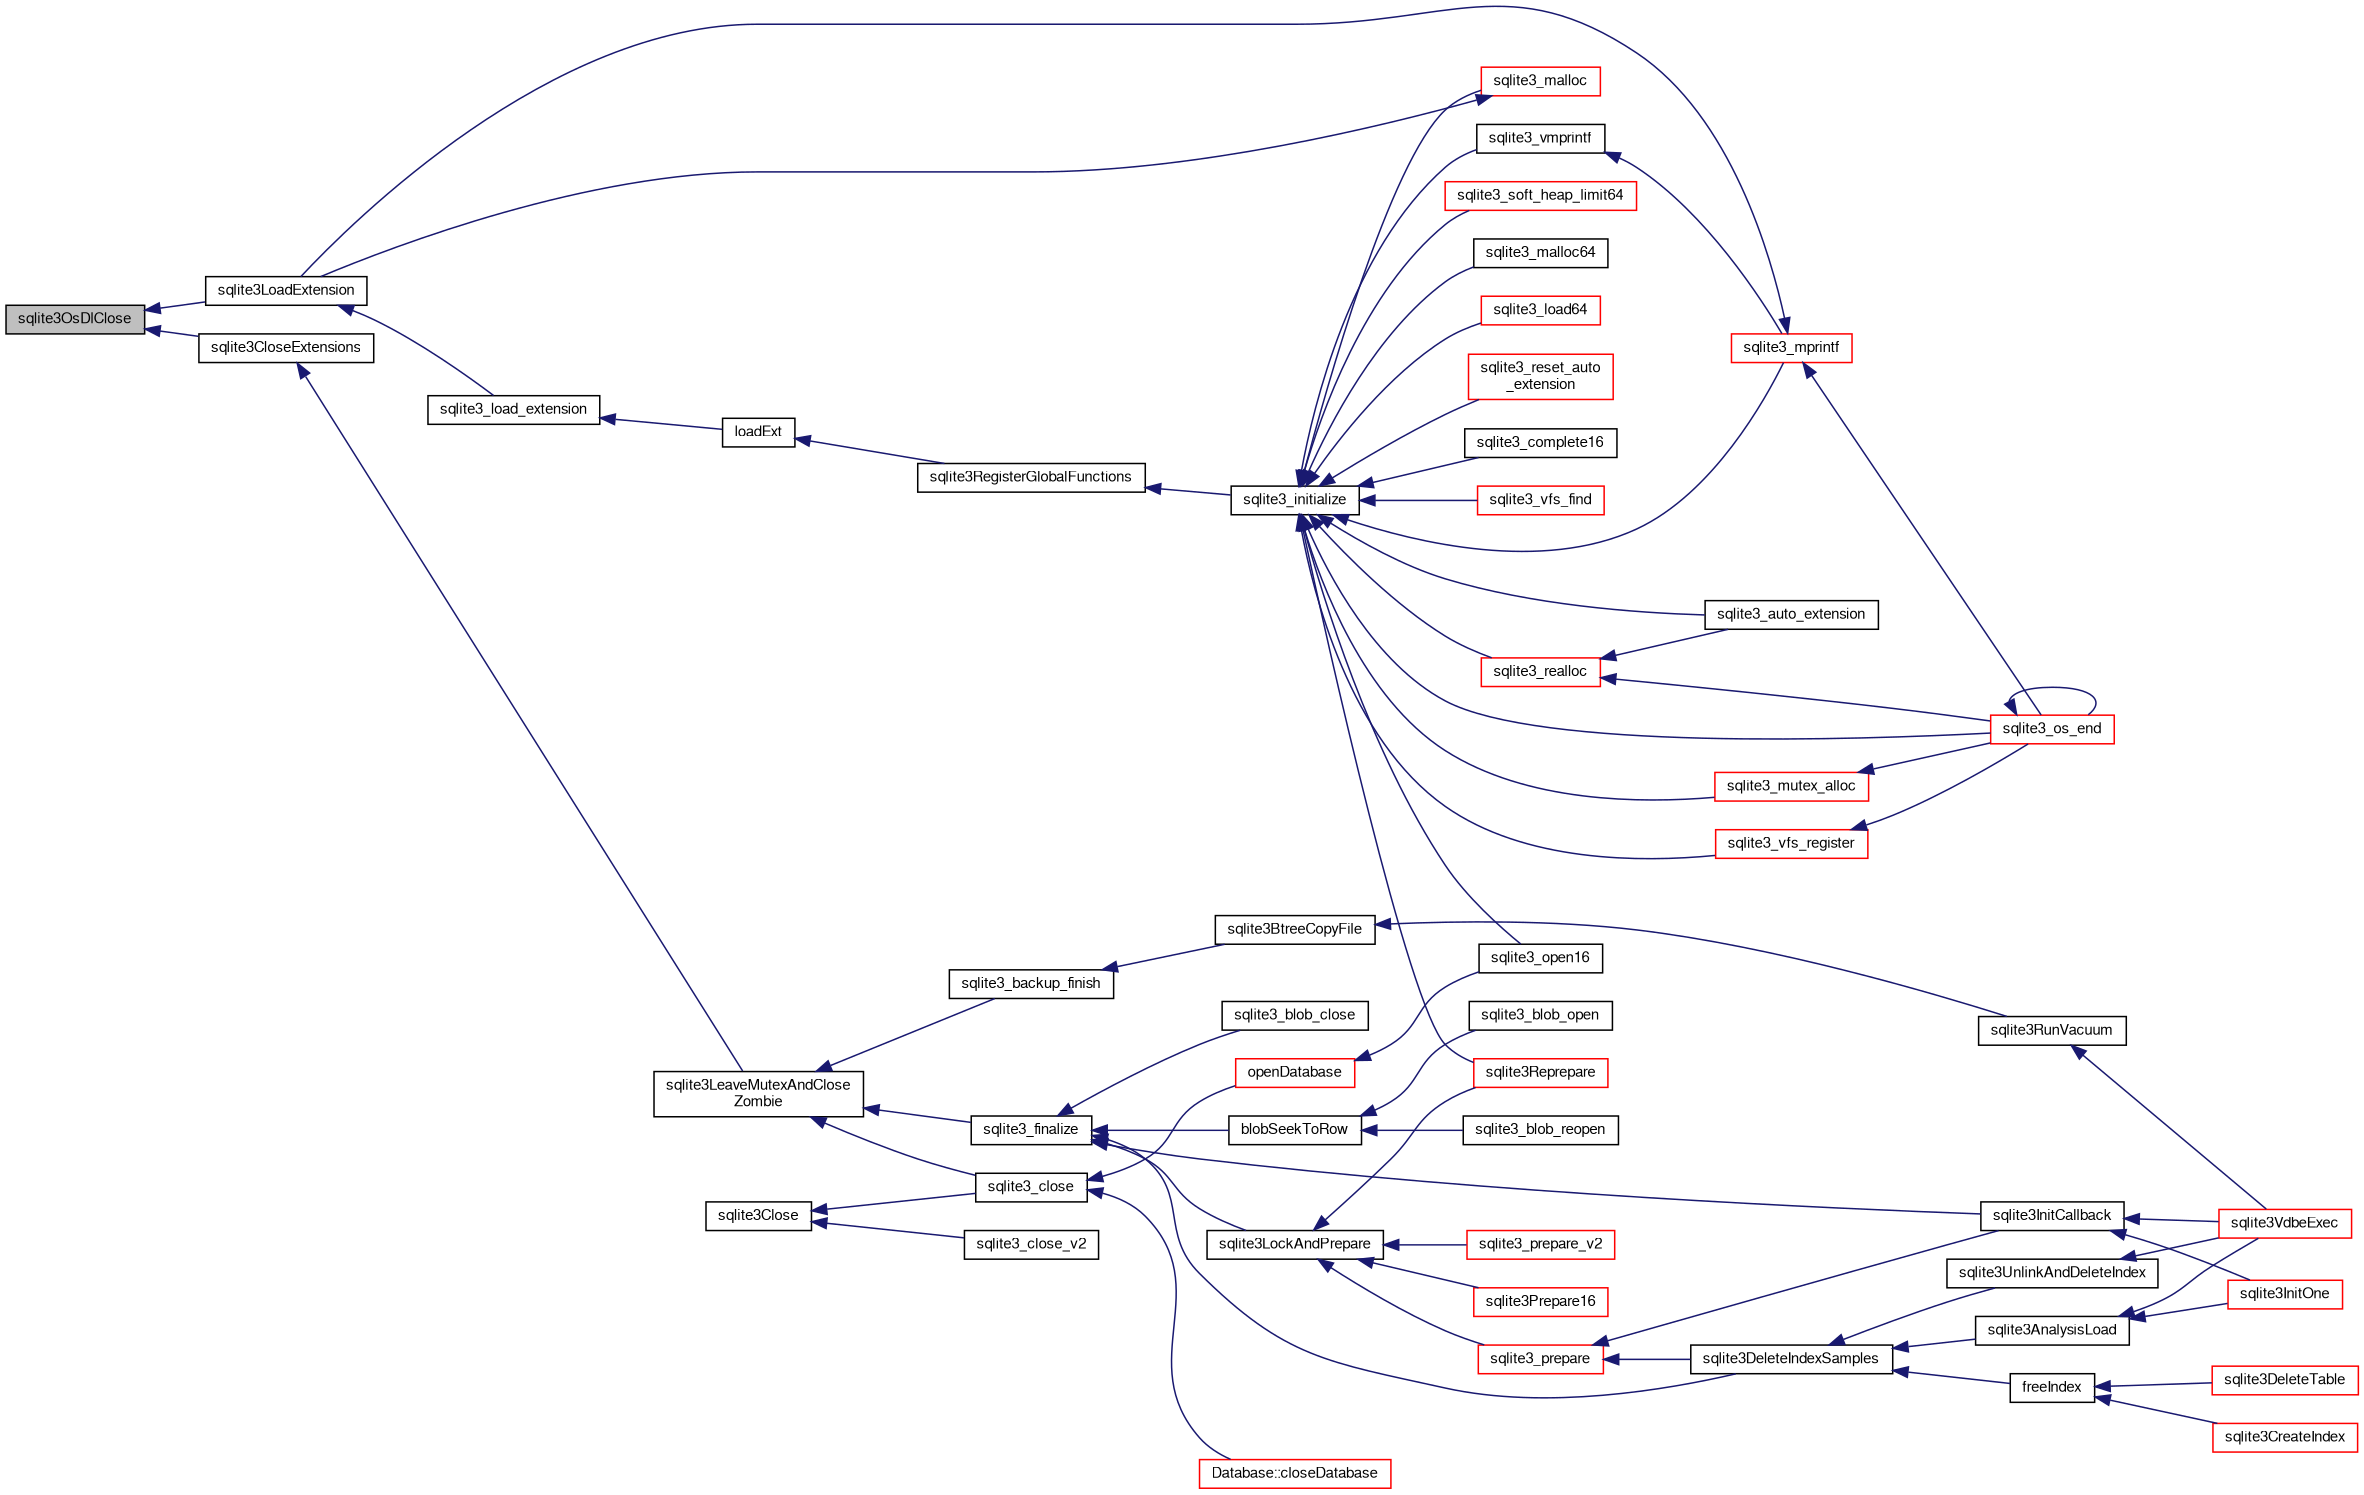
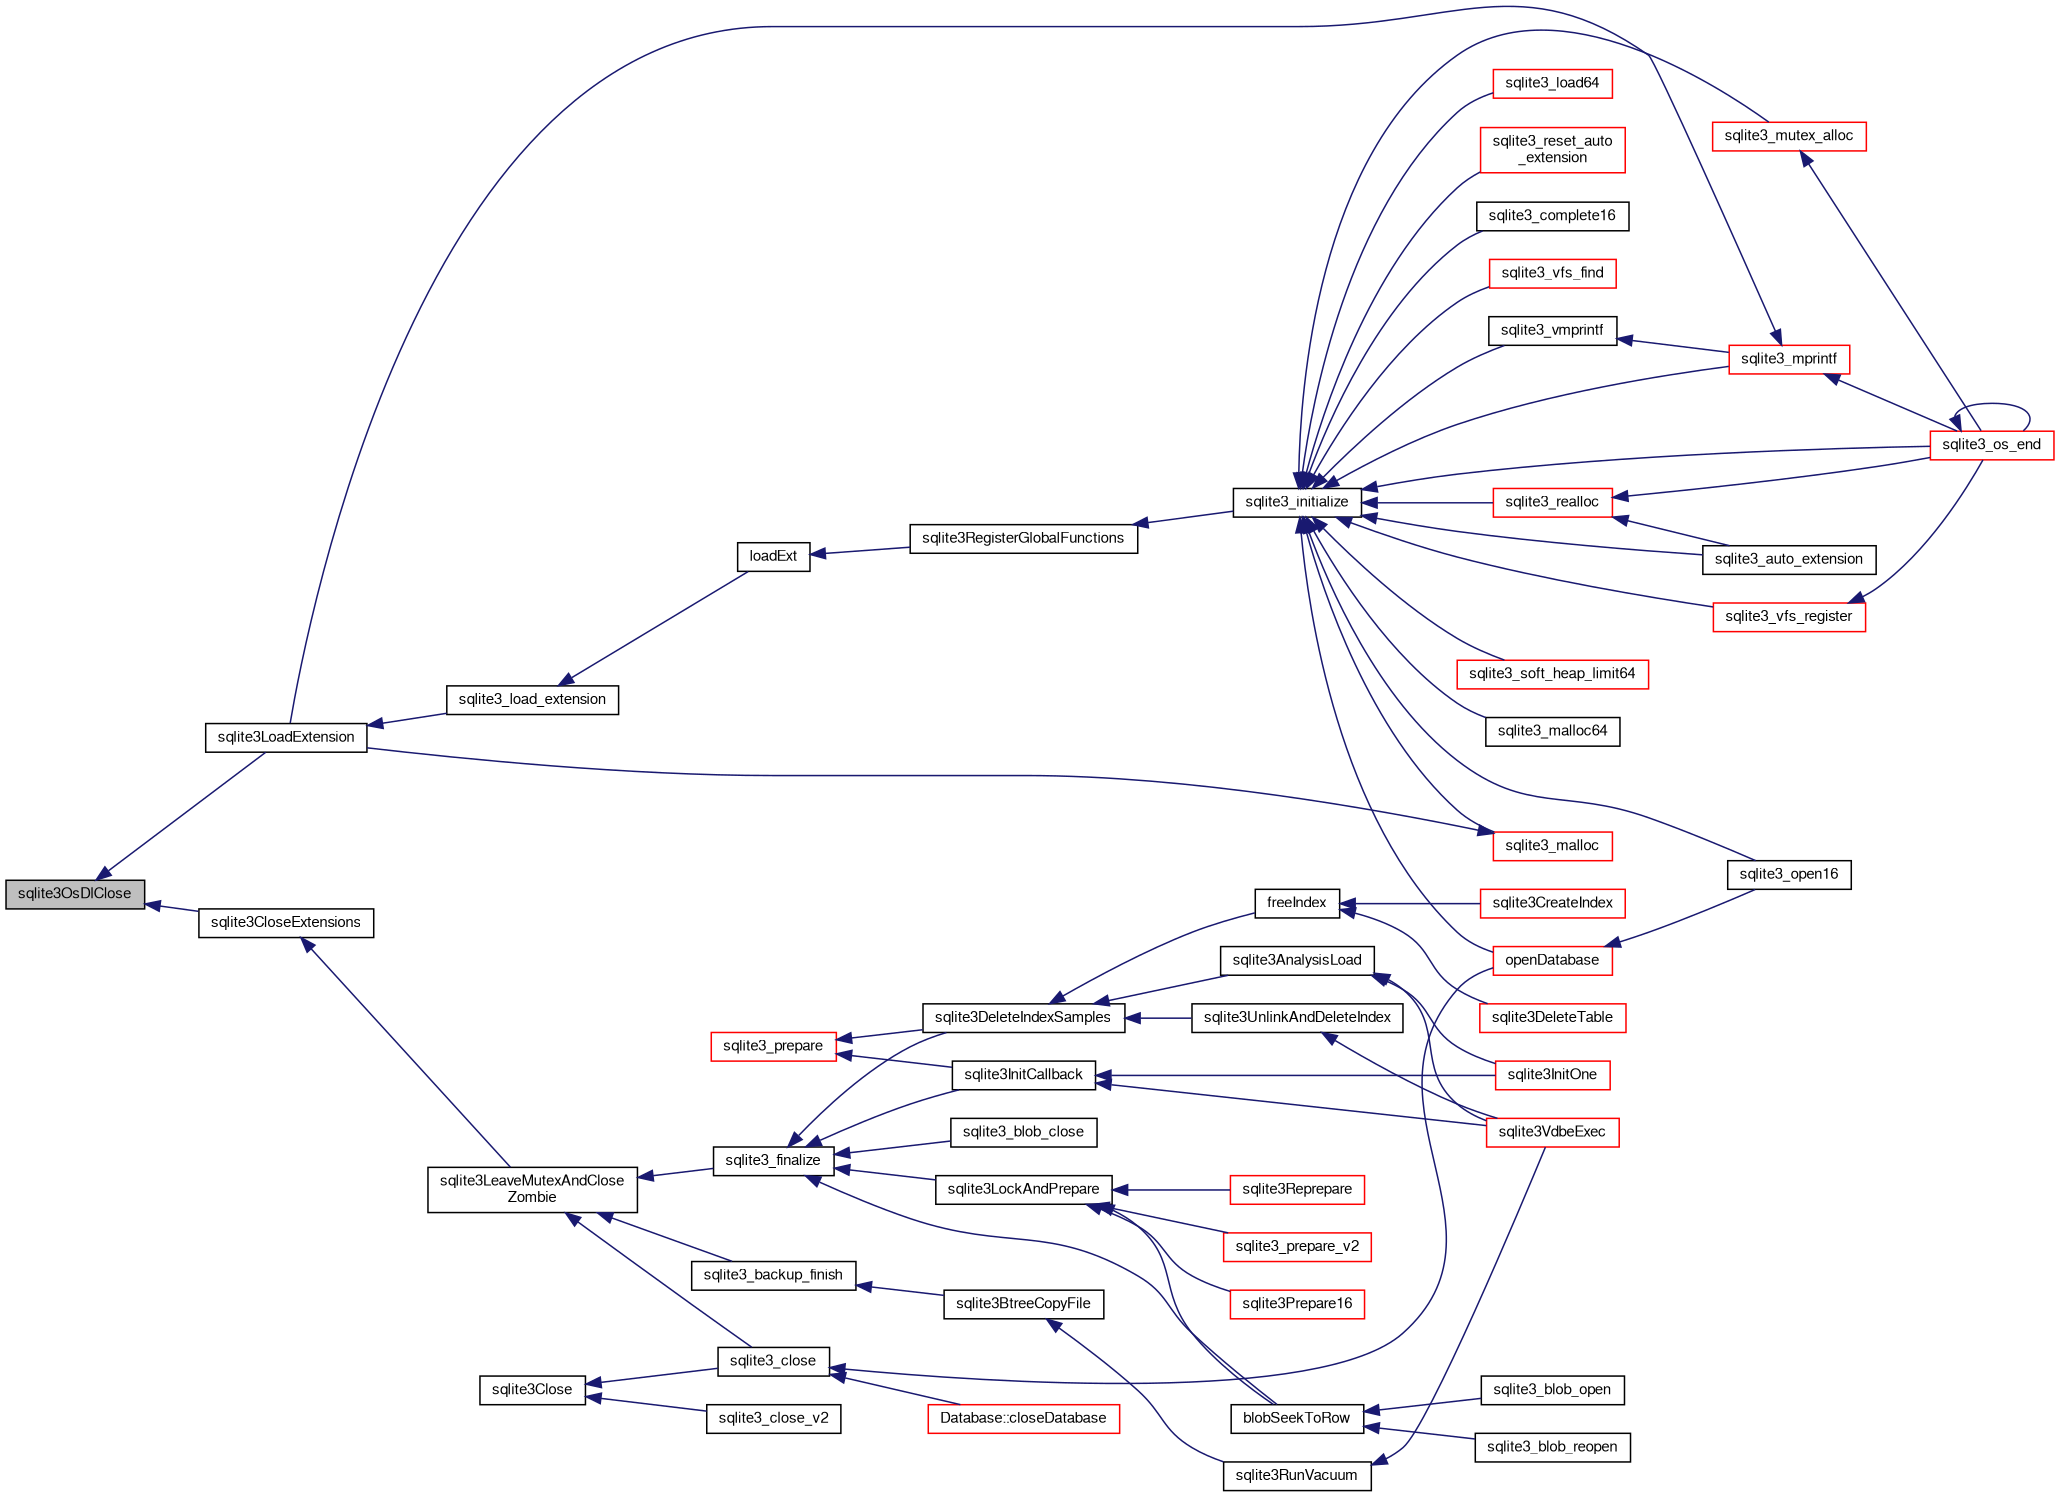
edge "sqlite3Reprepare" -> "sqlite3_initialize": now "openDatabase" -> "sqlite3_initialize"
edge "sqlite3_prepare" -> "sqlite3LockAndPrepare": now "blobSeekToRow" -> "sqlite3LockAndPrepare"
